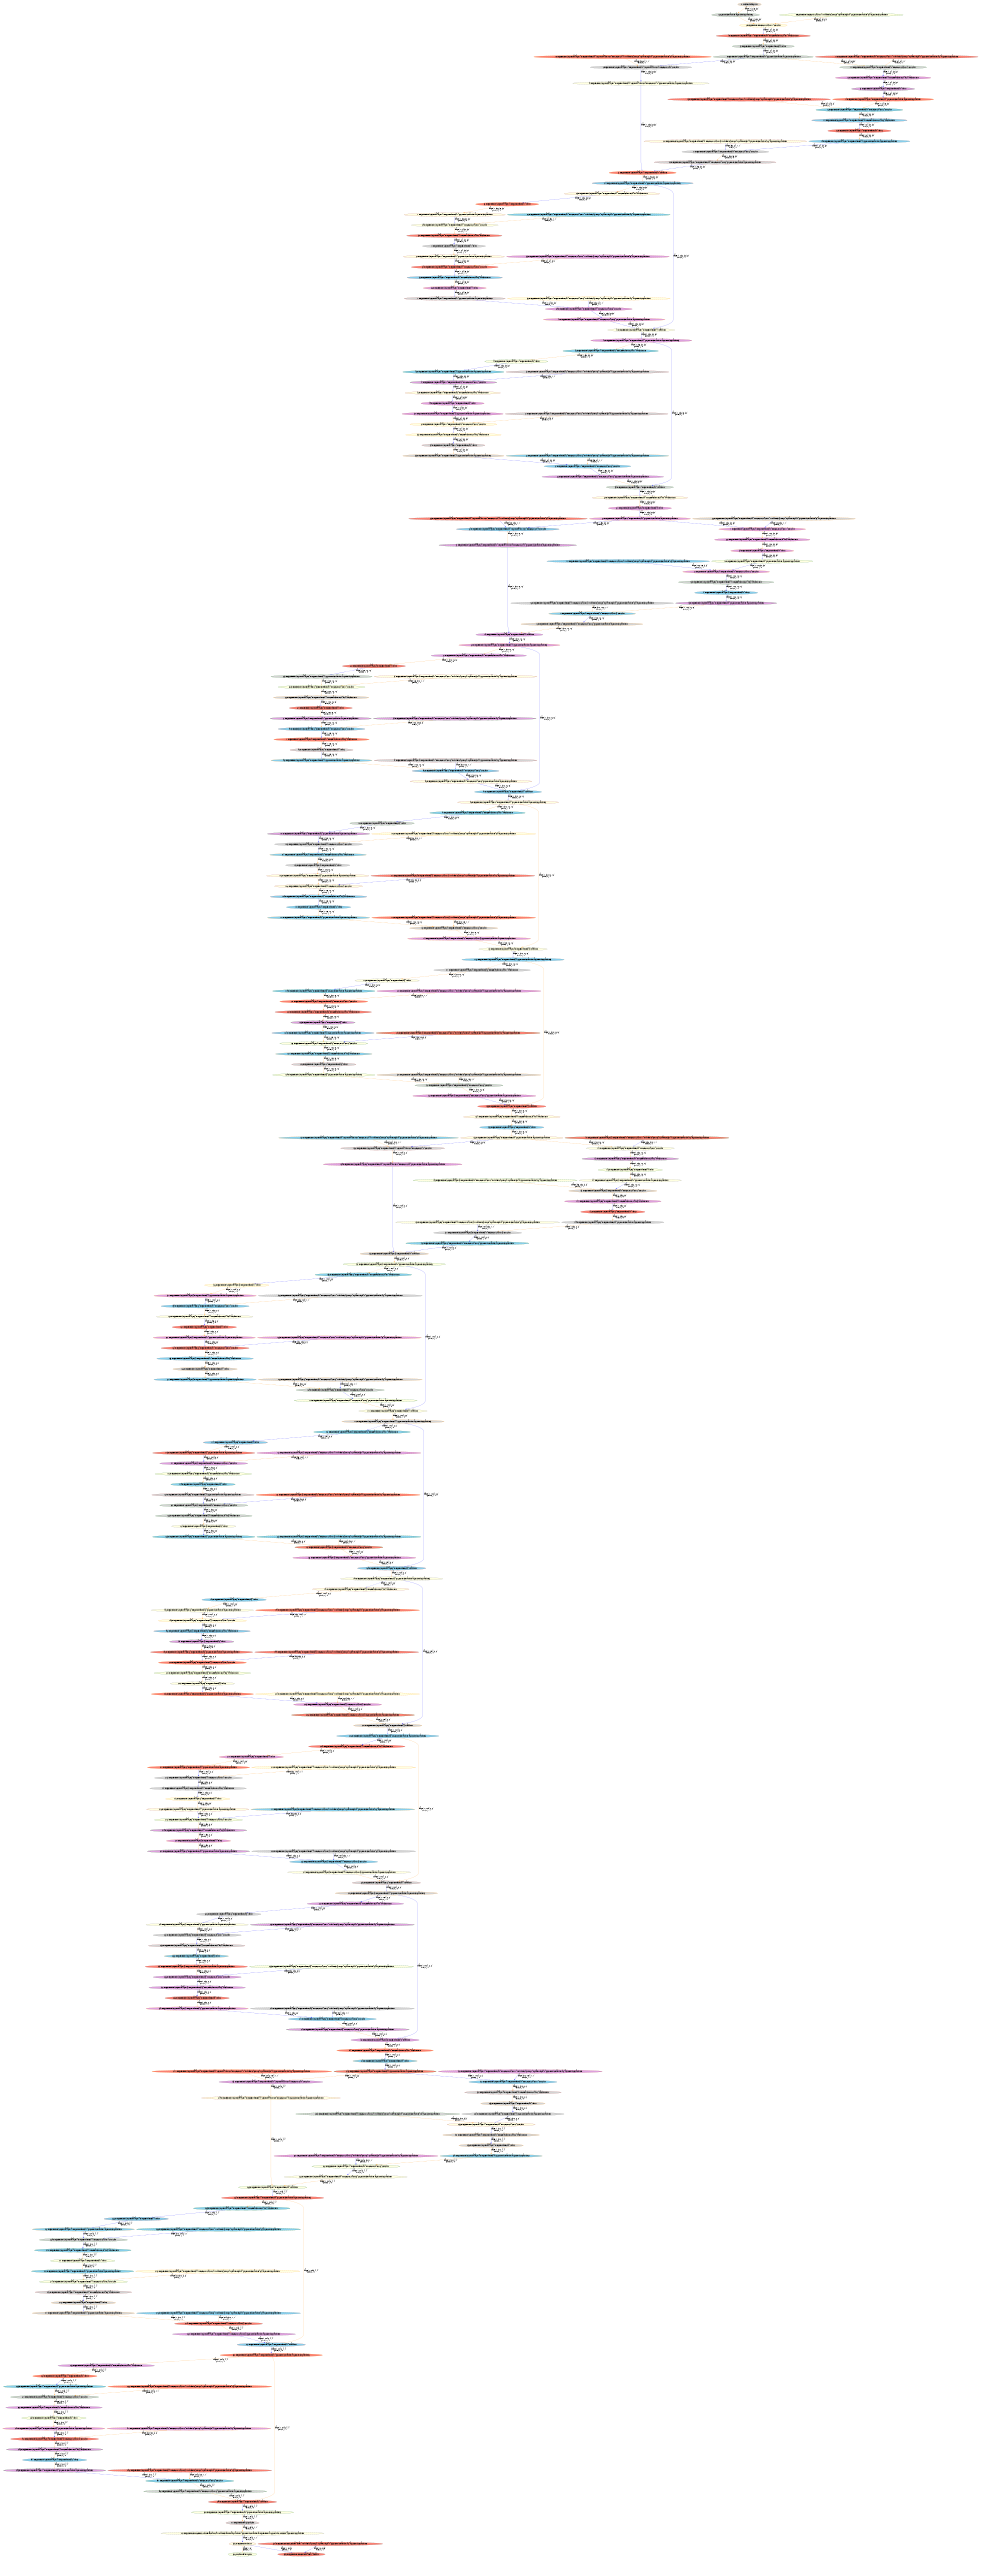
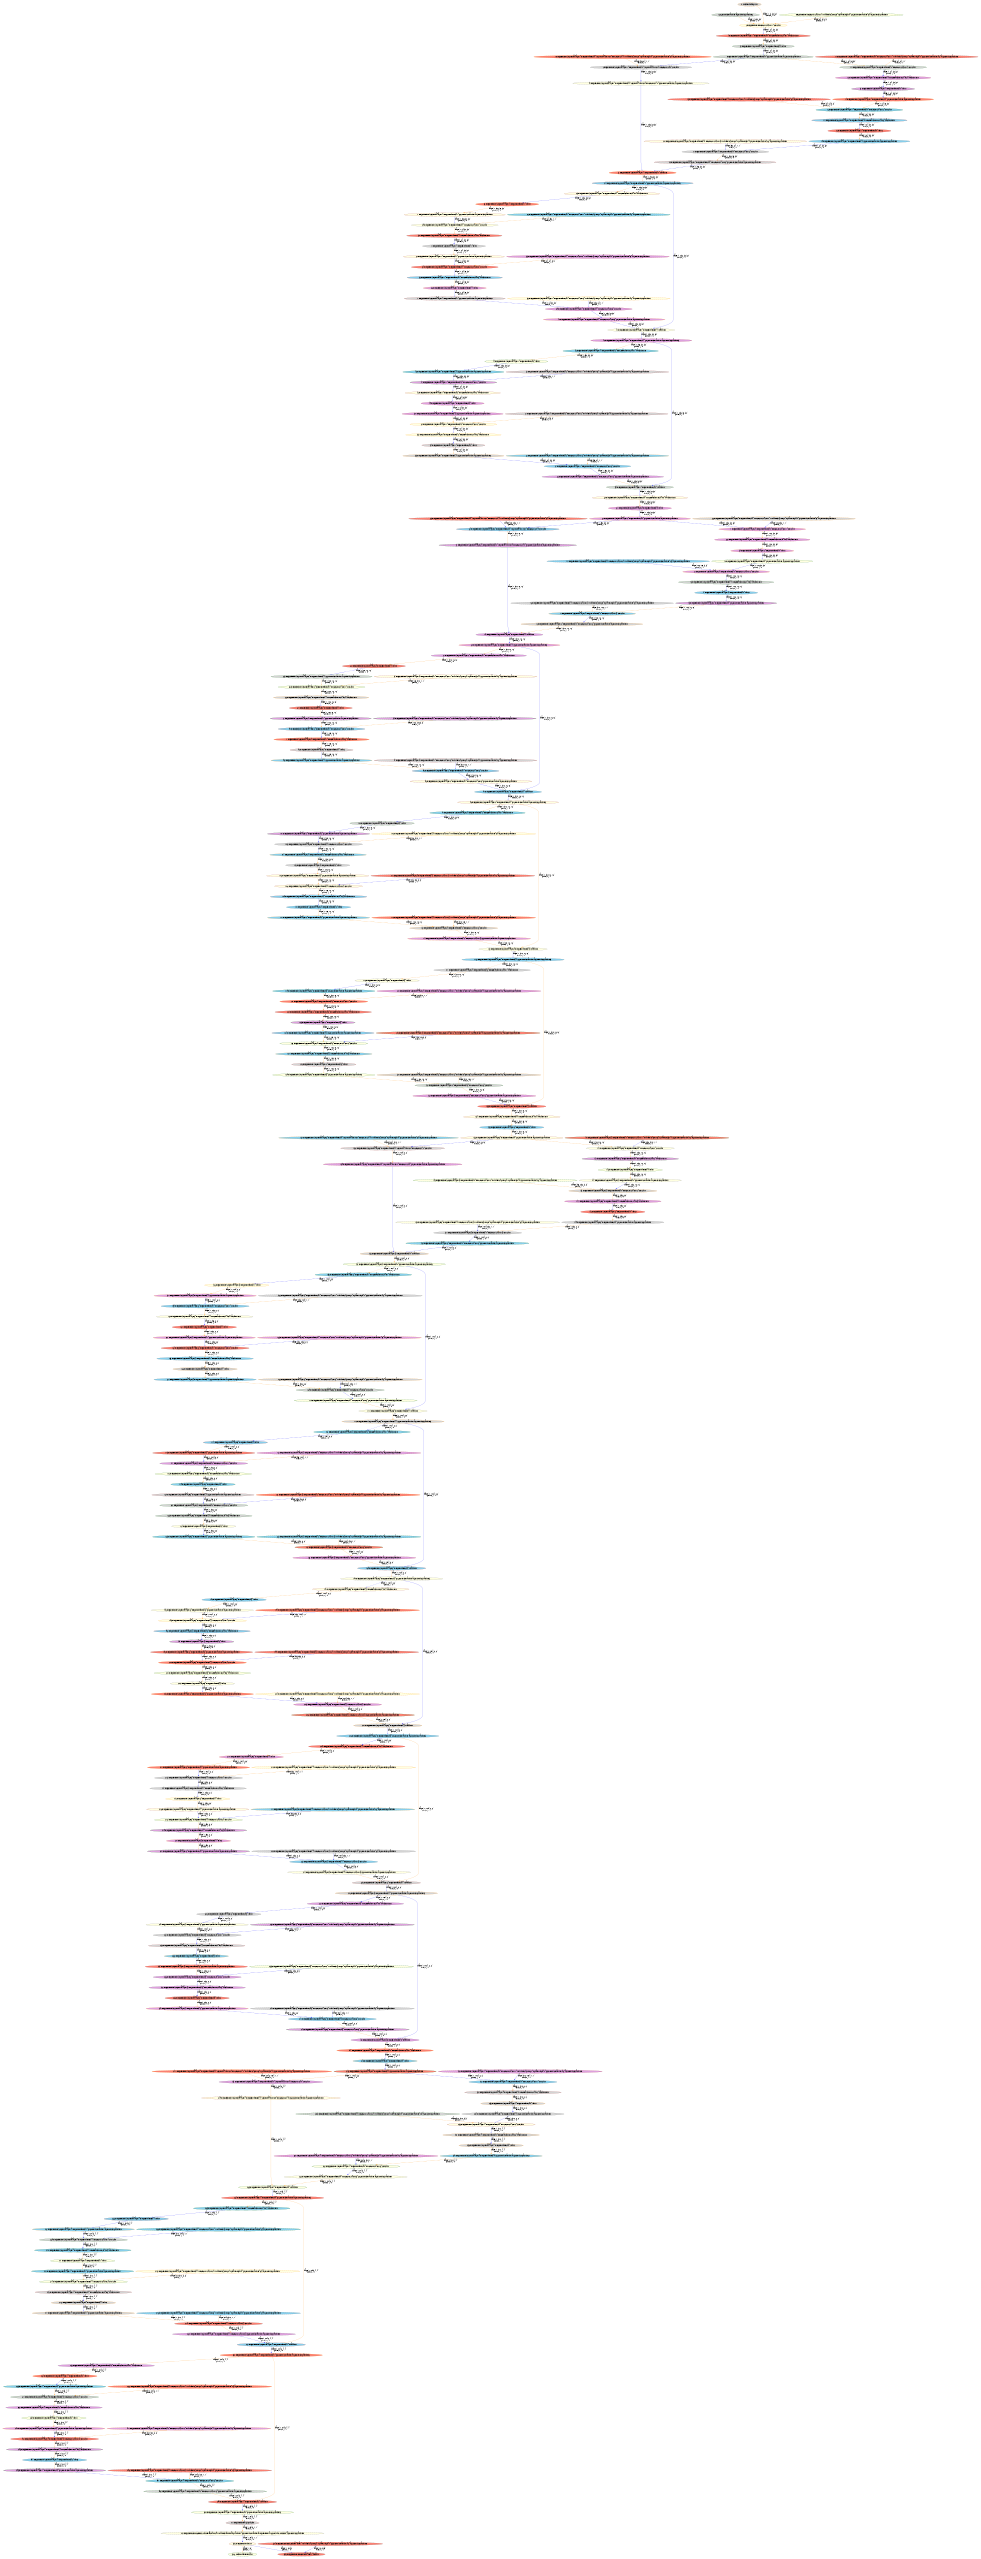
edge "0 /nncf_model_input_0" -> "1 AsymmetricQuantizer/asymmetric_quantize_8": now "0 /nncf_model_input_0" -> "3 PreActResNet/NNCFConv2d[conv1]/conv2d_0"
node "306 /nncf_model_output_0": label "306 /nncf_model_output_0" -> "306 /nncf_model_external_0"
